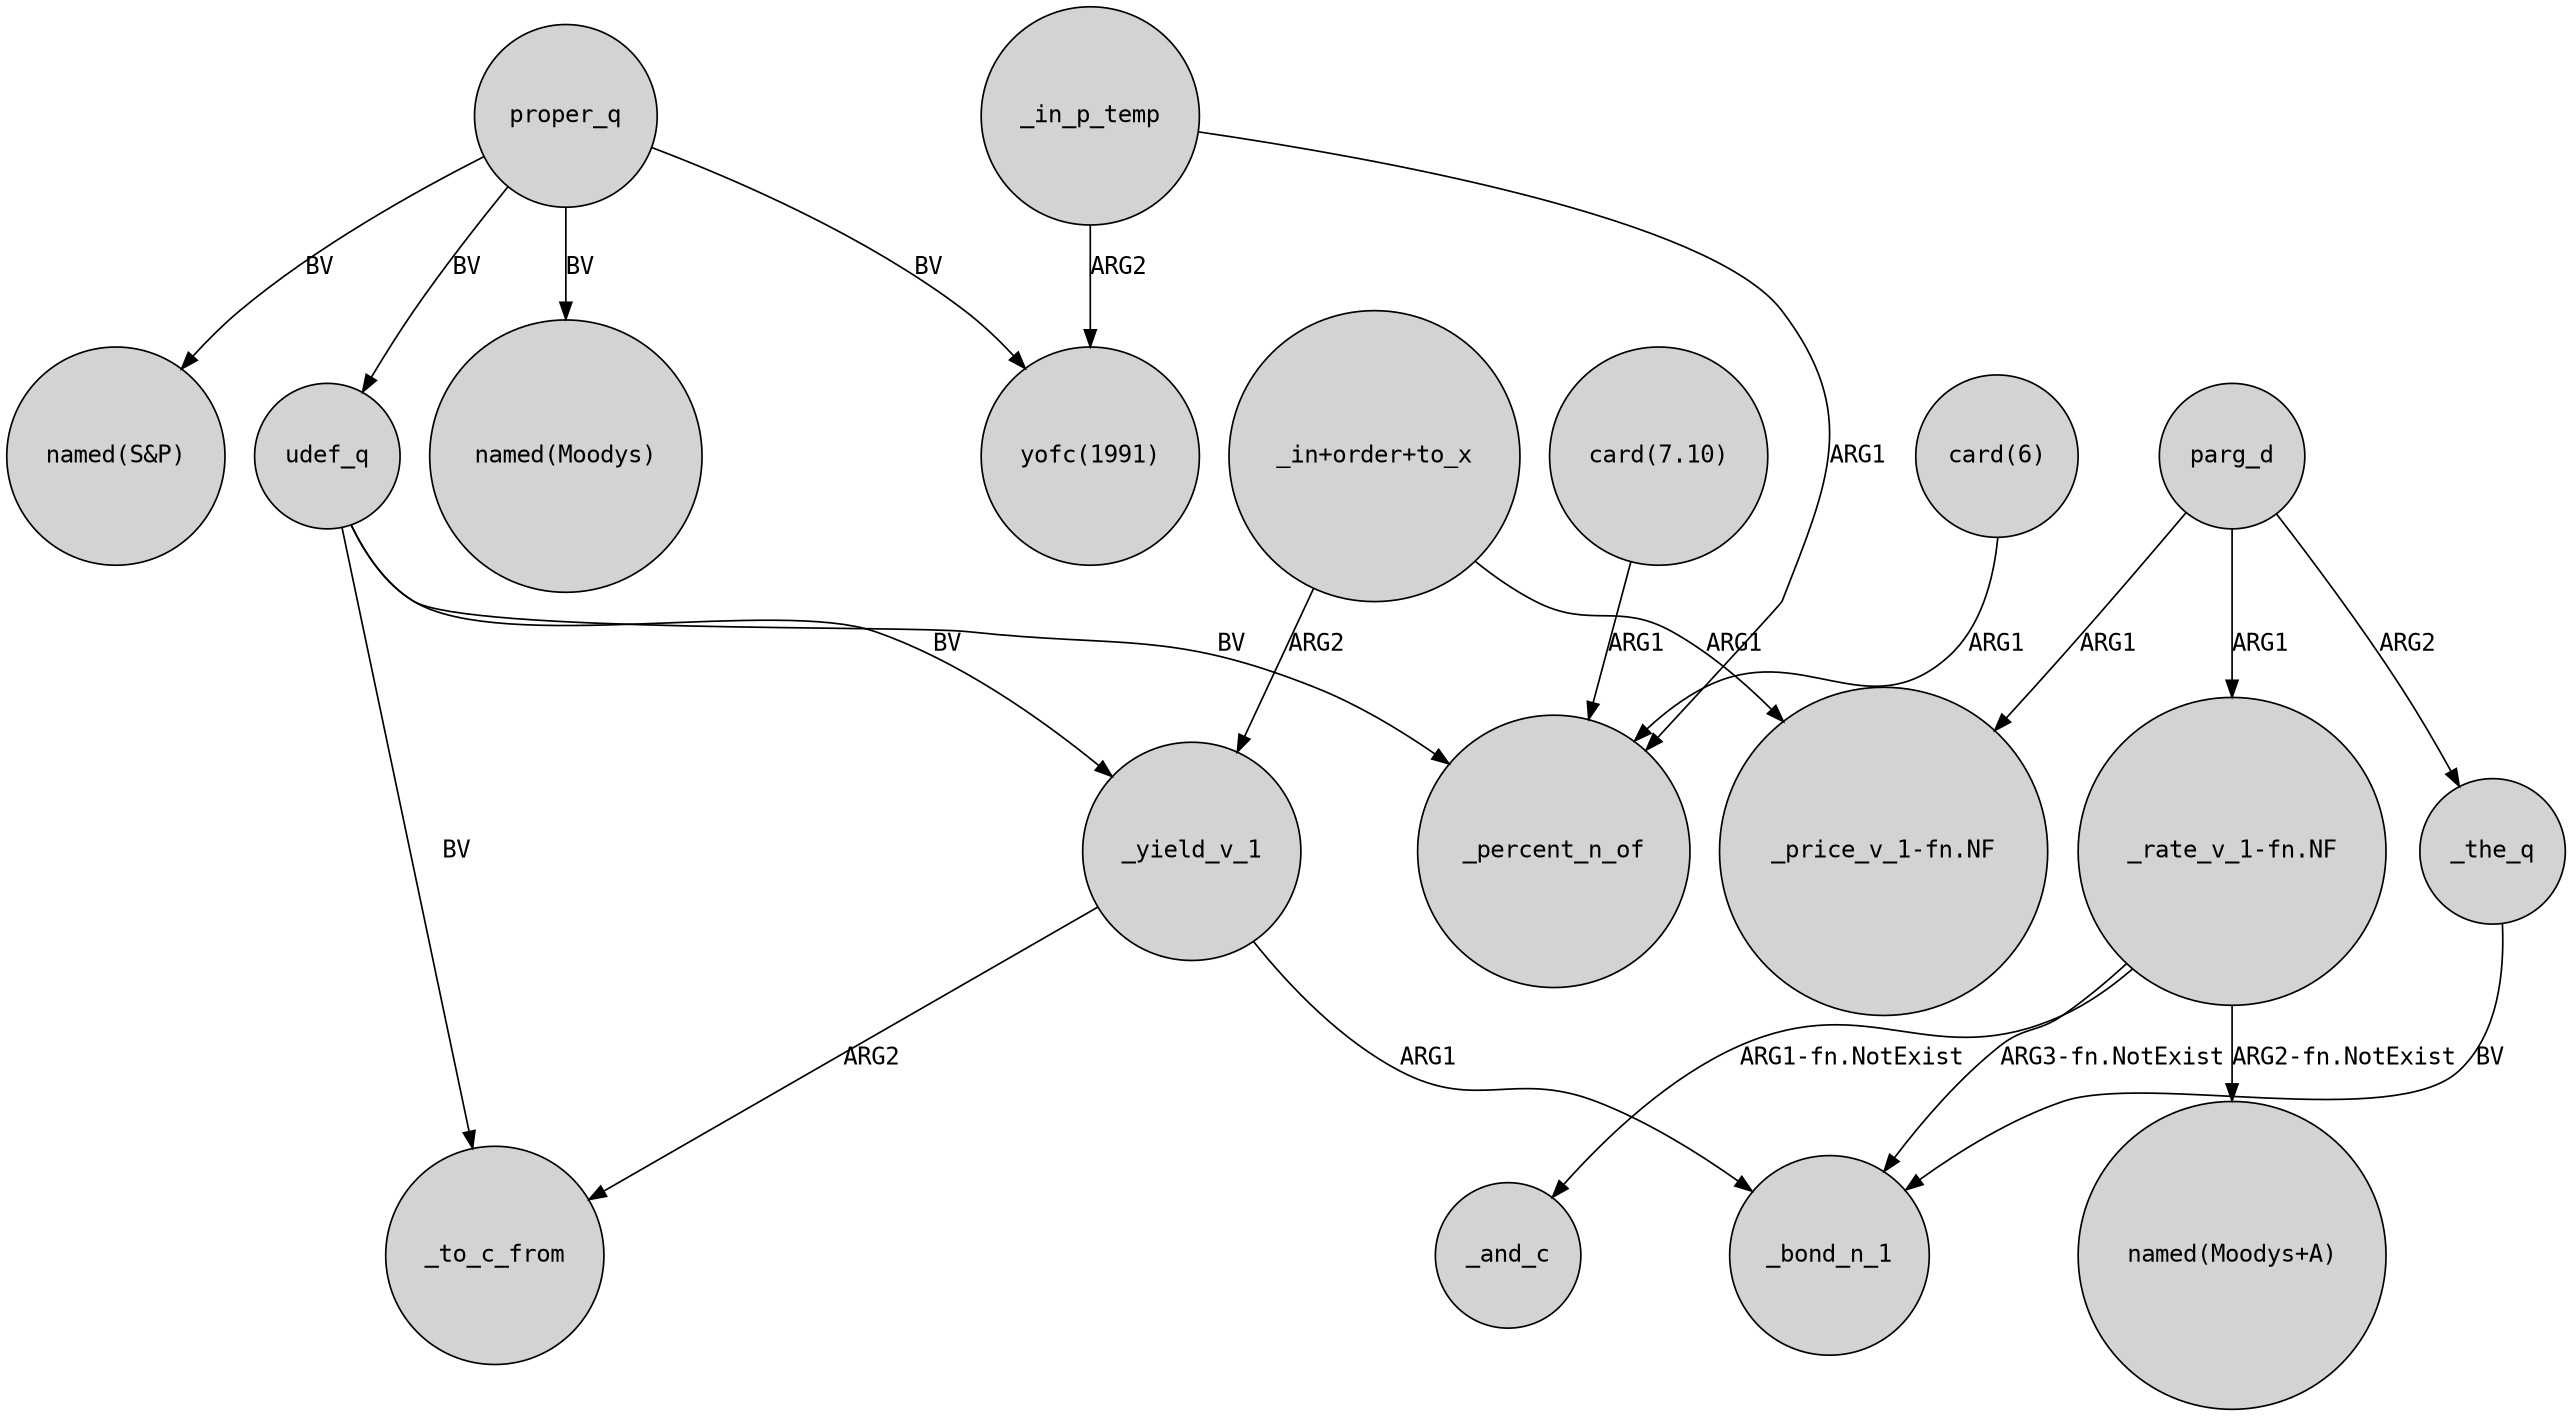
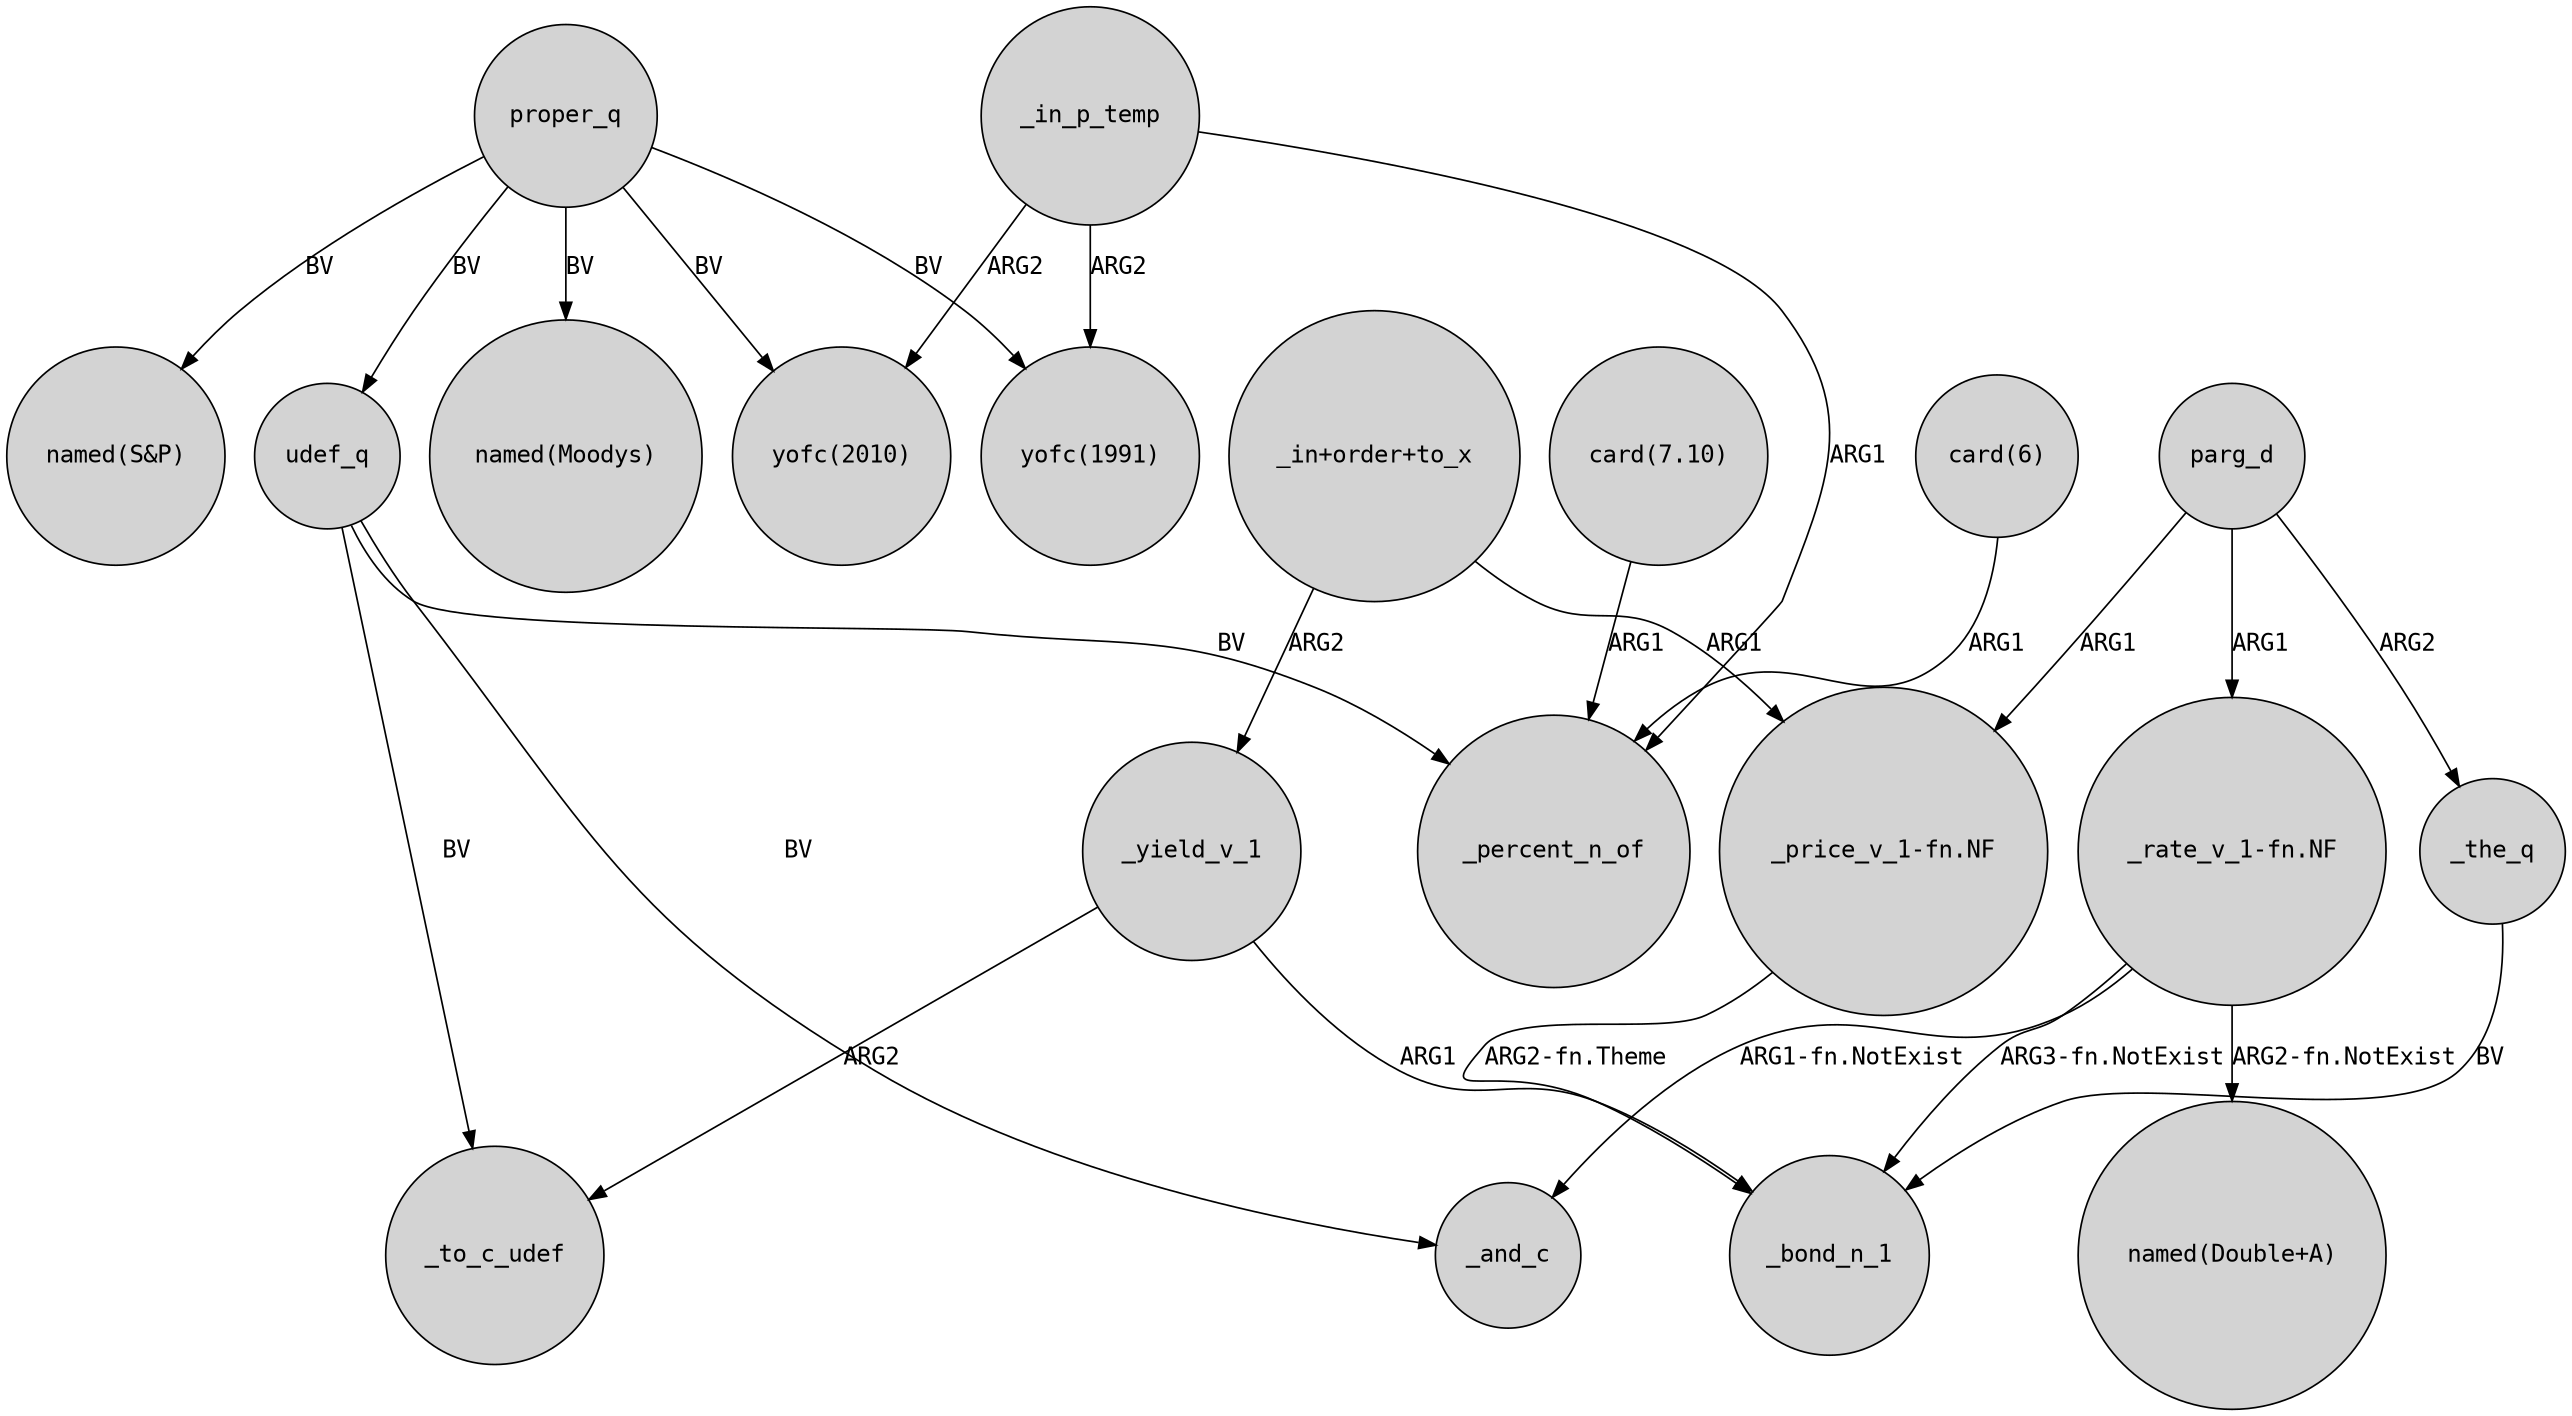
node "yofc(2010)": added
edge "udef_q" -> "_yield_v_1": now "udef_q" -> "_and_c"
edge "_price_v_1-fn.NF" -> "_bond_n_1": added, label "ARG2-fn.Theme"
node "_to_c_from": label "_to_c_from" -> "_to_c_udef"
node "named(Moodys+A)": label "named(Moodys+A)" -> "named(Double+A)"
